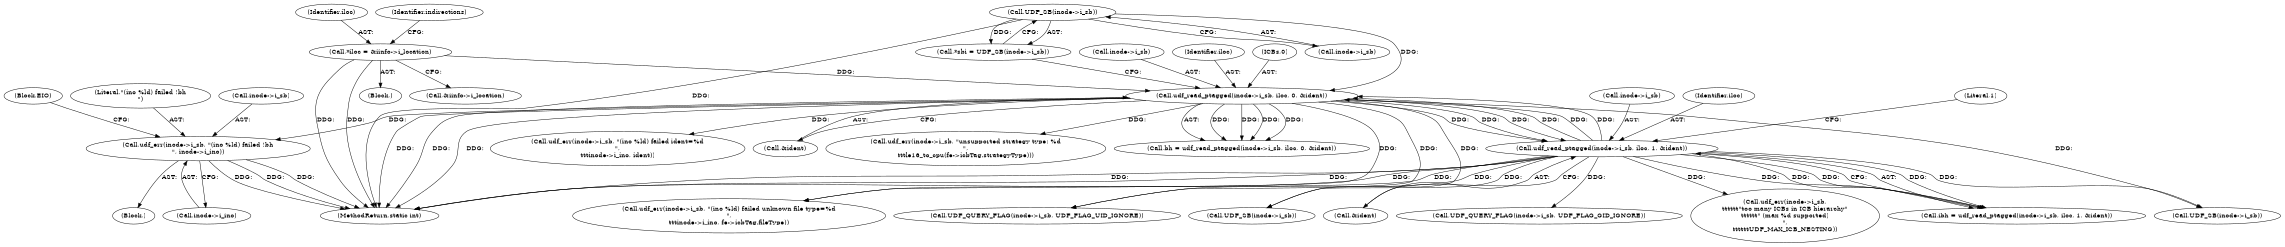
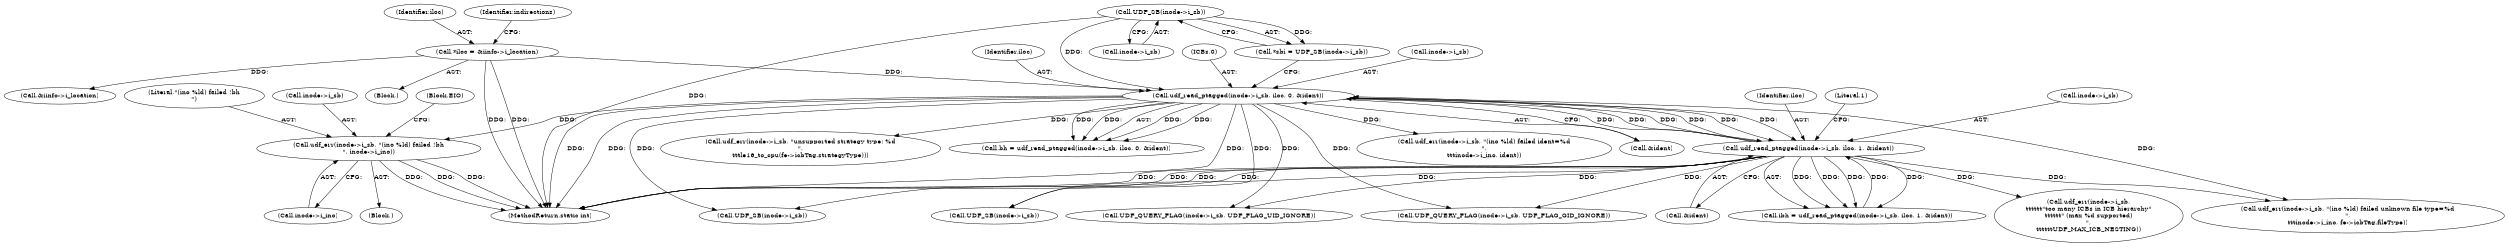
edge "(Call,*iloc = &iinfo->i_location)" -> "(Call,&iinfo->i_location)": label "CFG: " -> "DDG: "
edge "(Call,udf_read_ptagged(inode->i_sb, iloc, 0, &ident))" -> "(Call,UDF_QUERY_FLAG(inode->i_sb, UDF_FLAG_GID_IGNORE))": added, label "DDG:"
edge "(Call,ibh = udf_read_ptagged(inode->i_sb, iloc, 1, &ident))" -> "(Call,udf_read_ptagged(inode->i_sb, iloc, 1, &ident))": label "CFG: " -> "DDG: "
